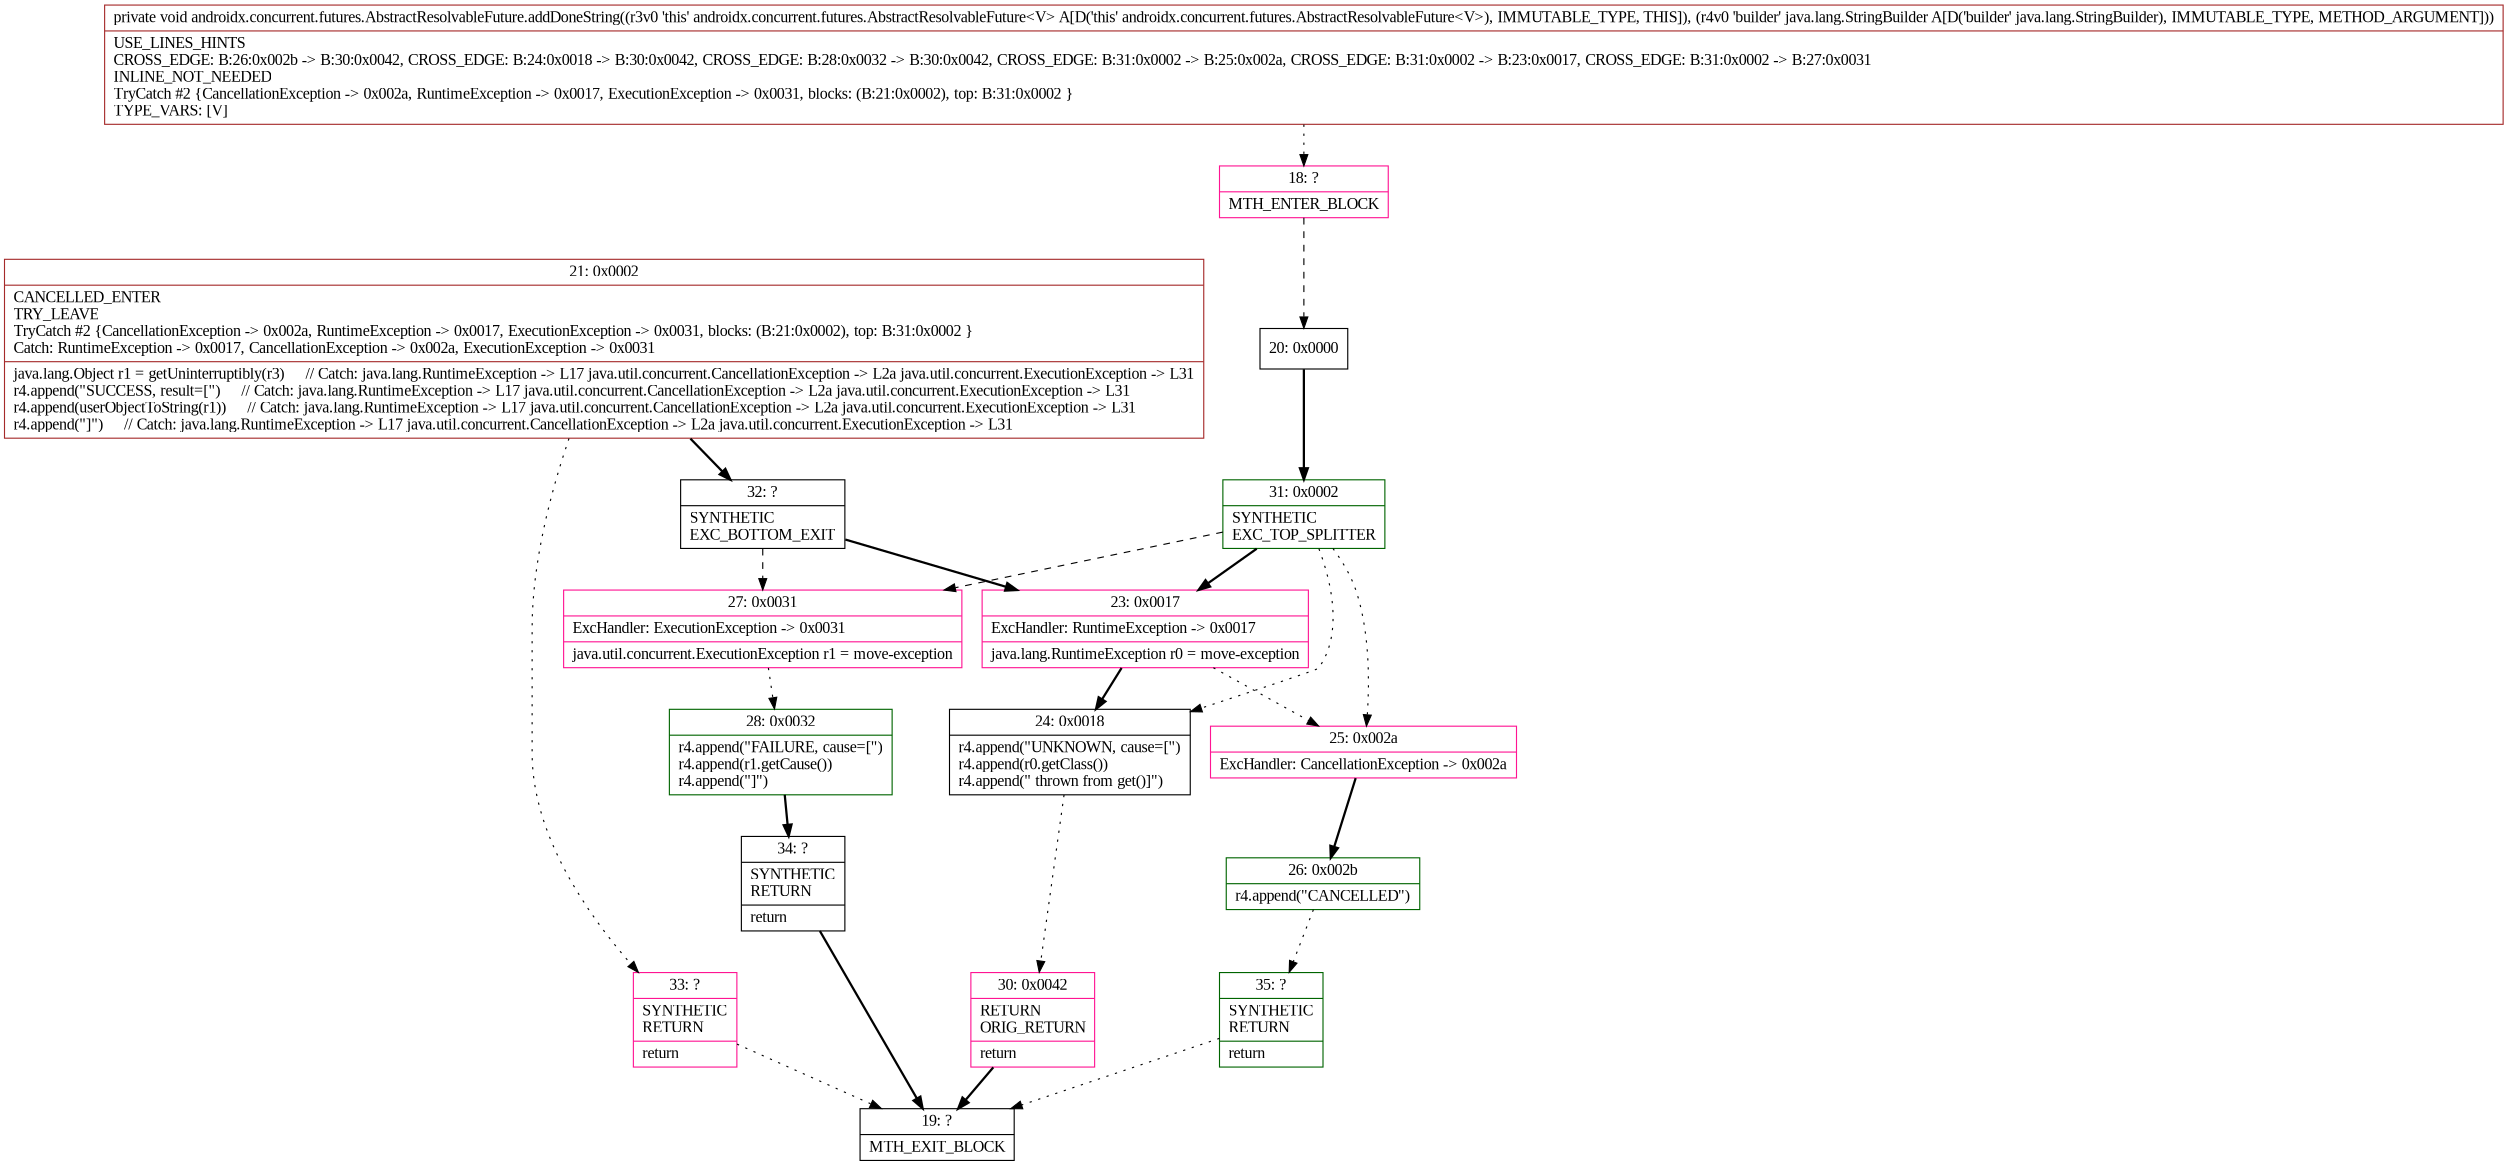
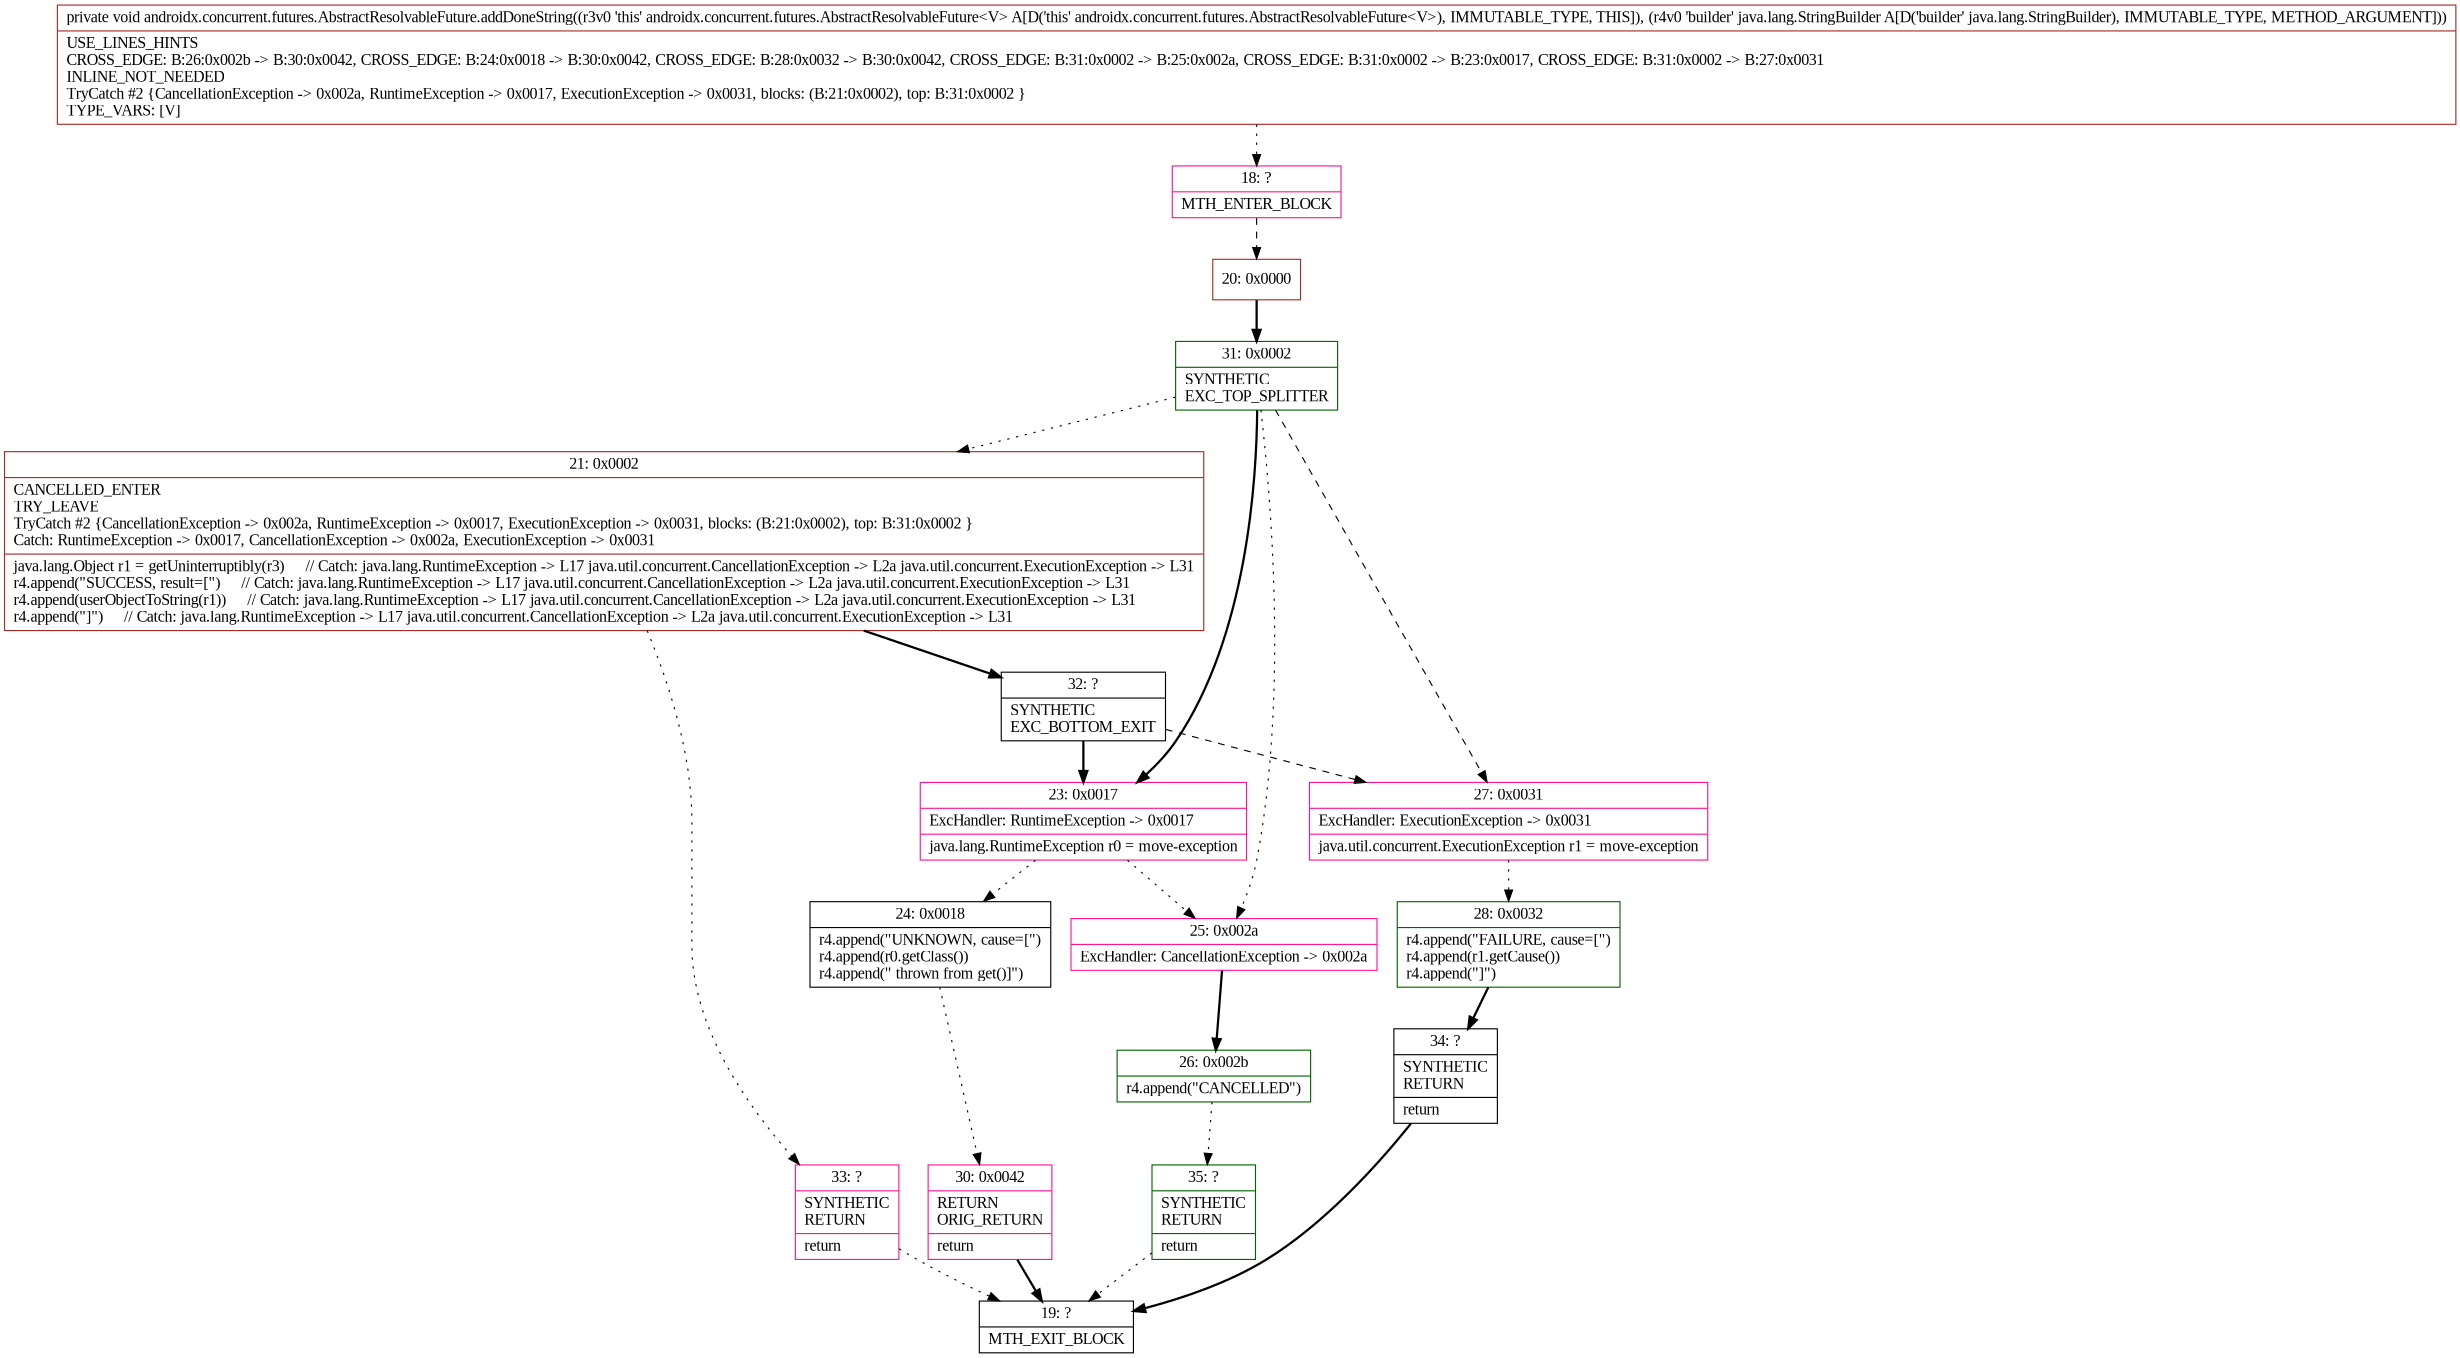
node "20: 0x0000": color black -> brown
edge "31: 0x0002" -> "24: 0x0018": now "31: 0x0002" -> "21: 0x0002"
edge "23: 0x0017" -> "24: 0x0018": style bold -> dotted
